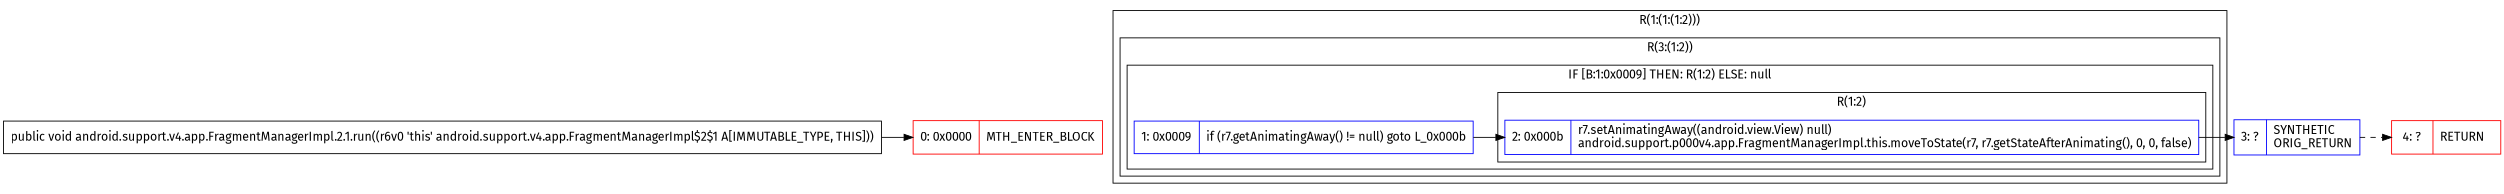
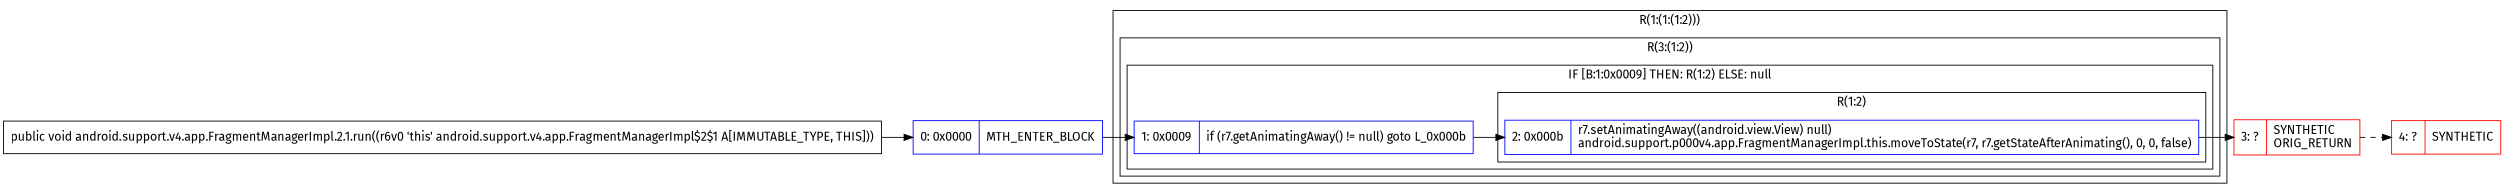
node "0: 0x0000": color red -> blue
edge "0: 0x0000" -> "1: 0x0009": added
node "3: ?": color blue -> red
node "4: ?": text "RETURN" -> "SYNTHETIC"
